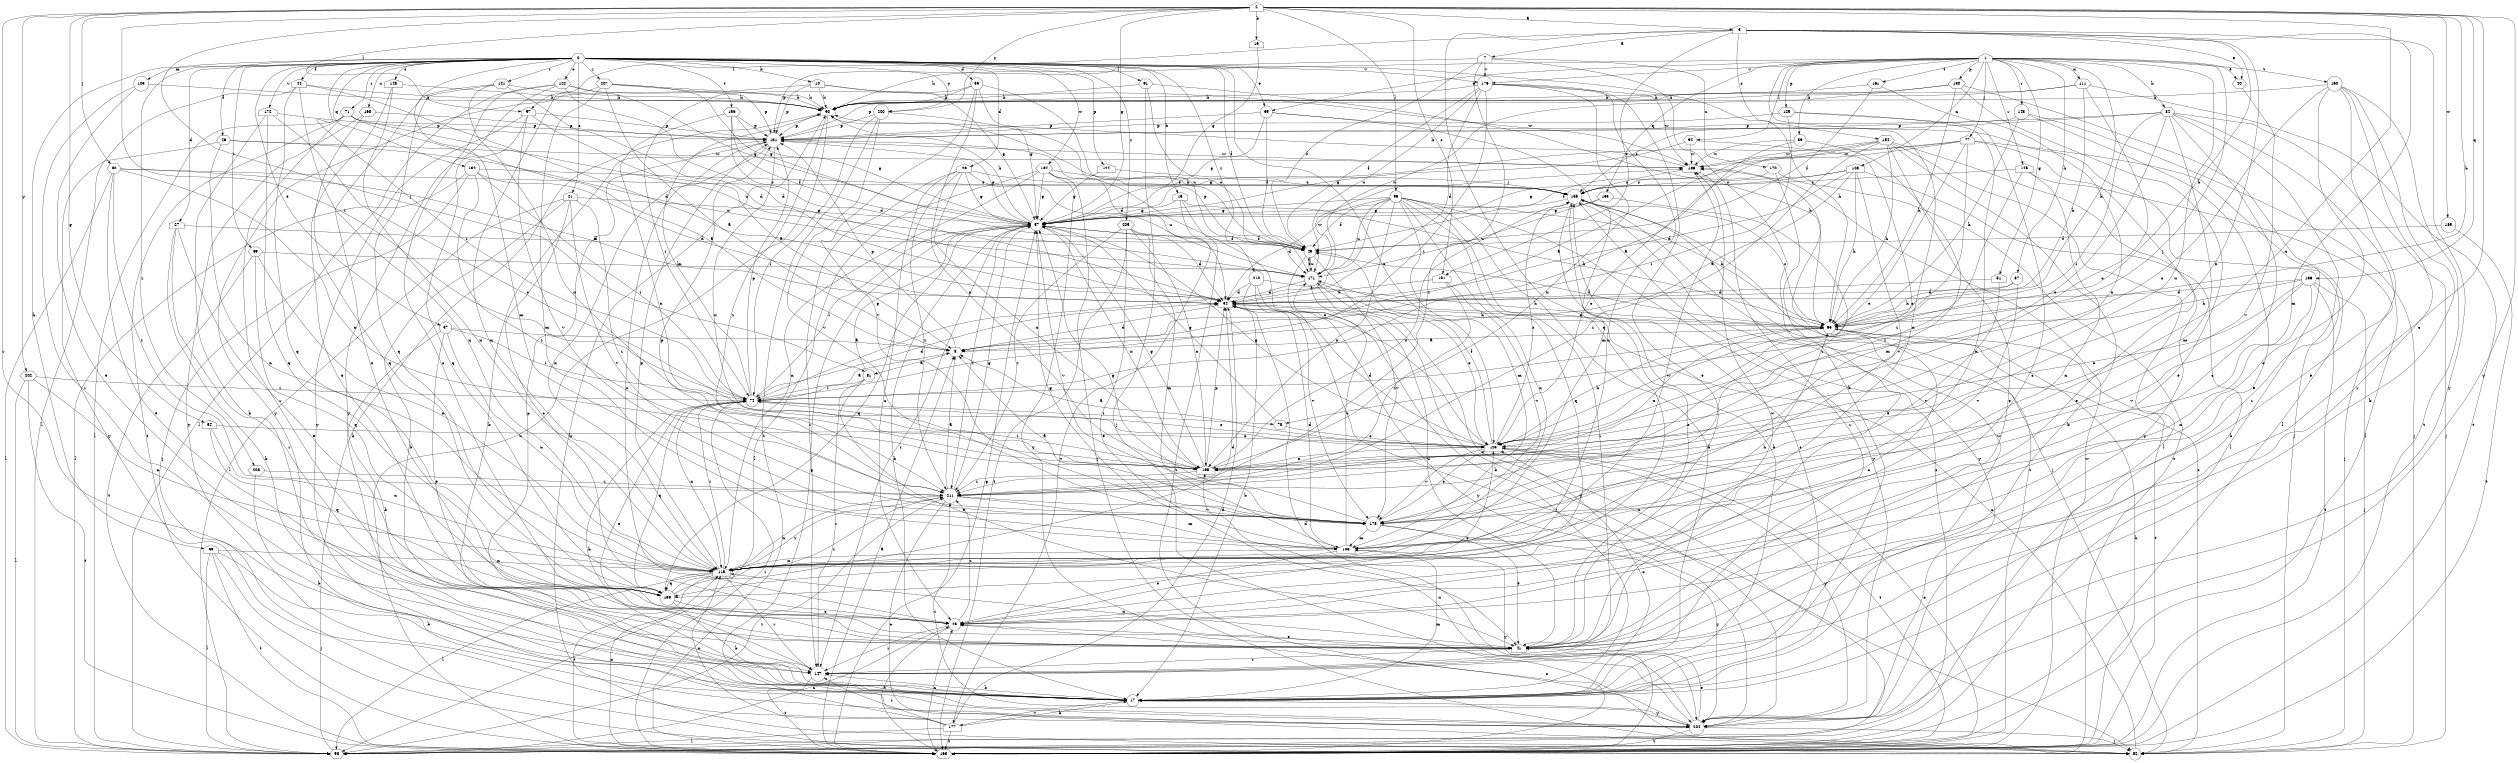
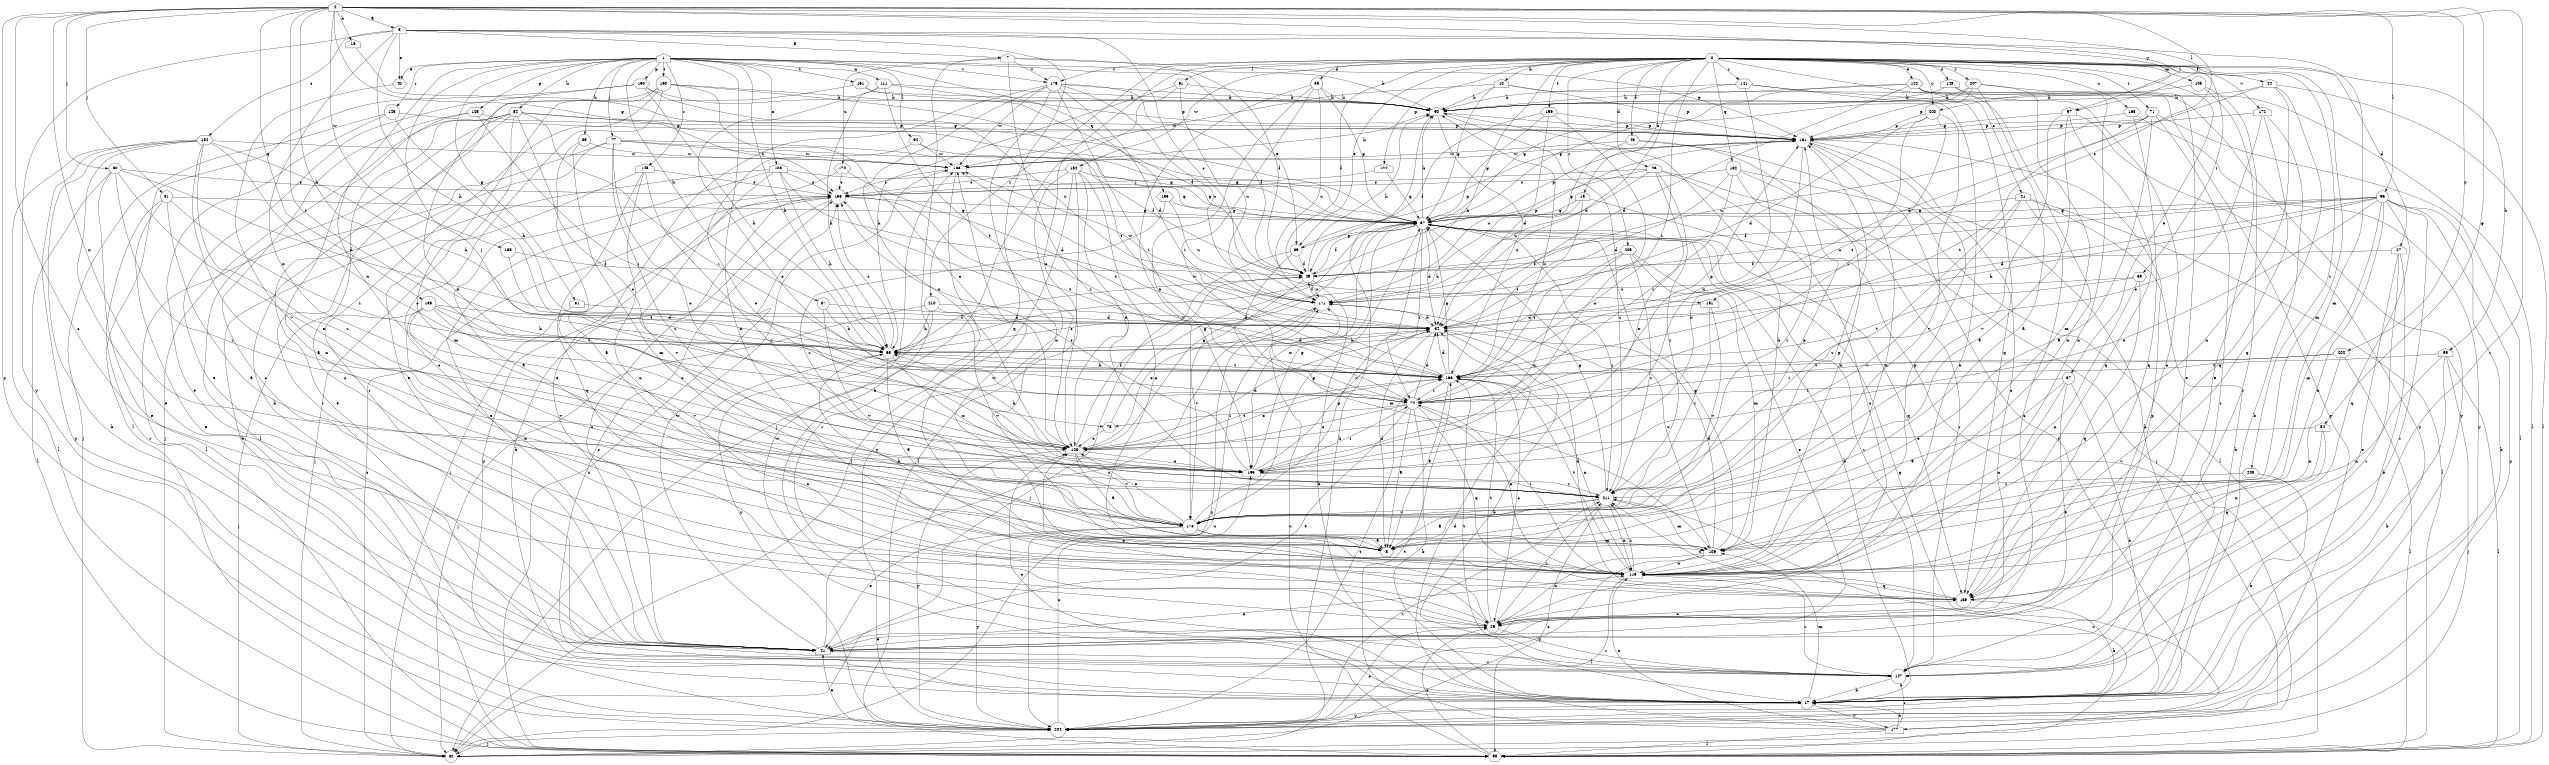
edge "39" -> "57": reversed
edge "96" -> "74": removed, label "i"
edge "98" -> "90": now "106" -> "90"
edge "8" -> "81": reversed
edge "145" -> "139": added, label "q"
